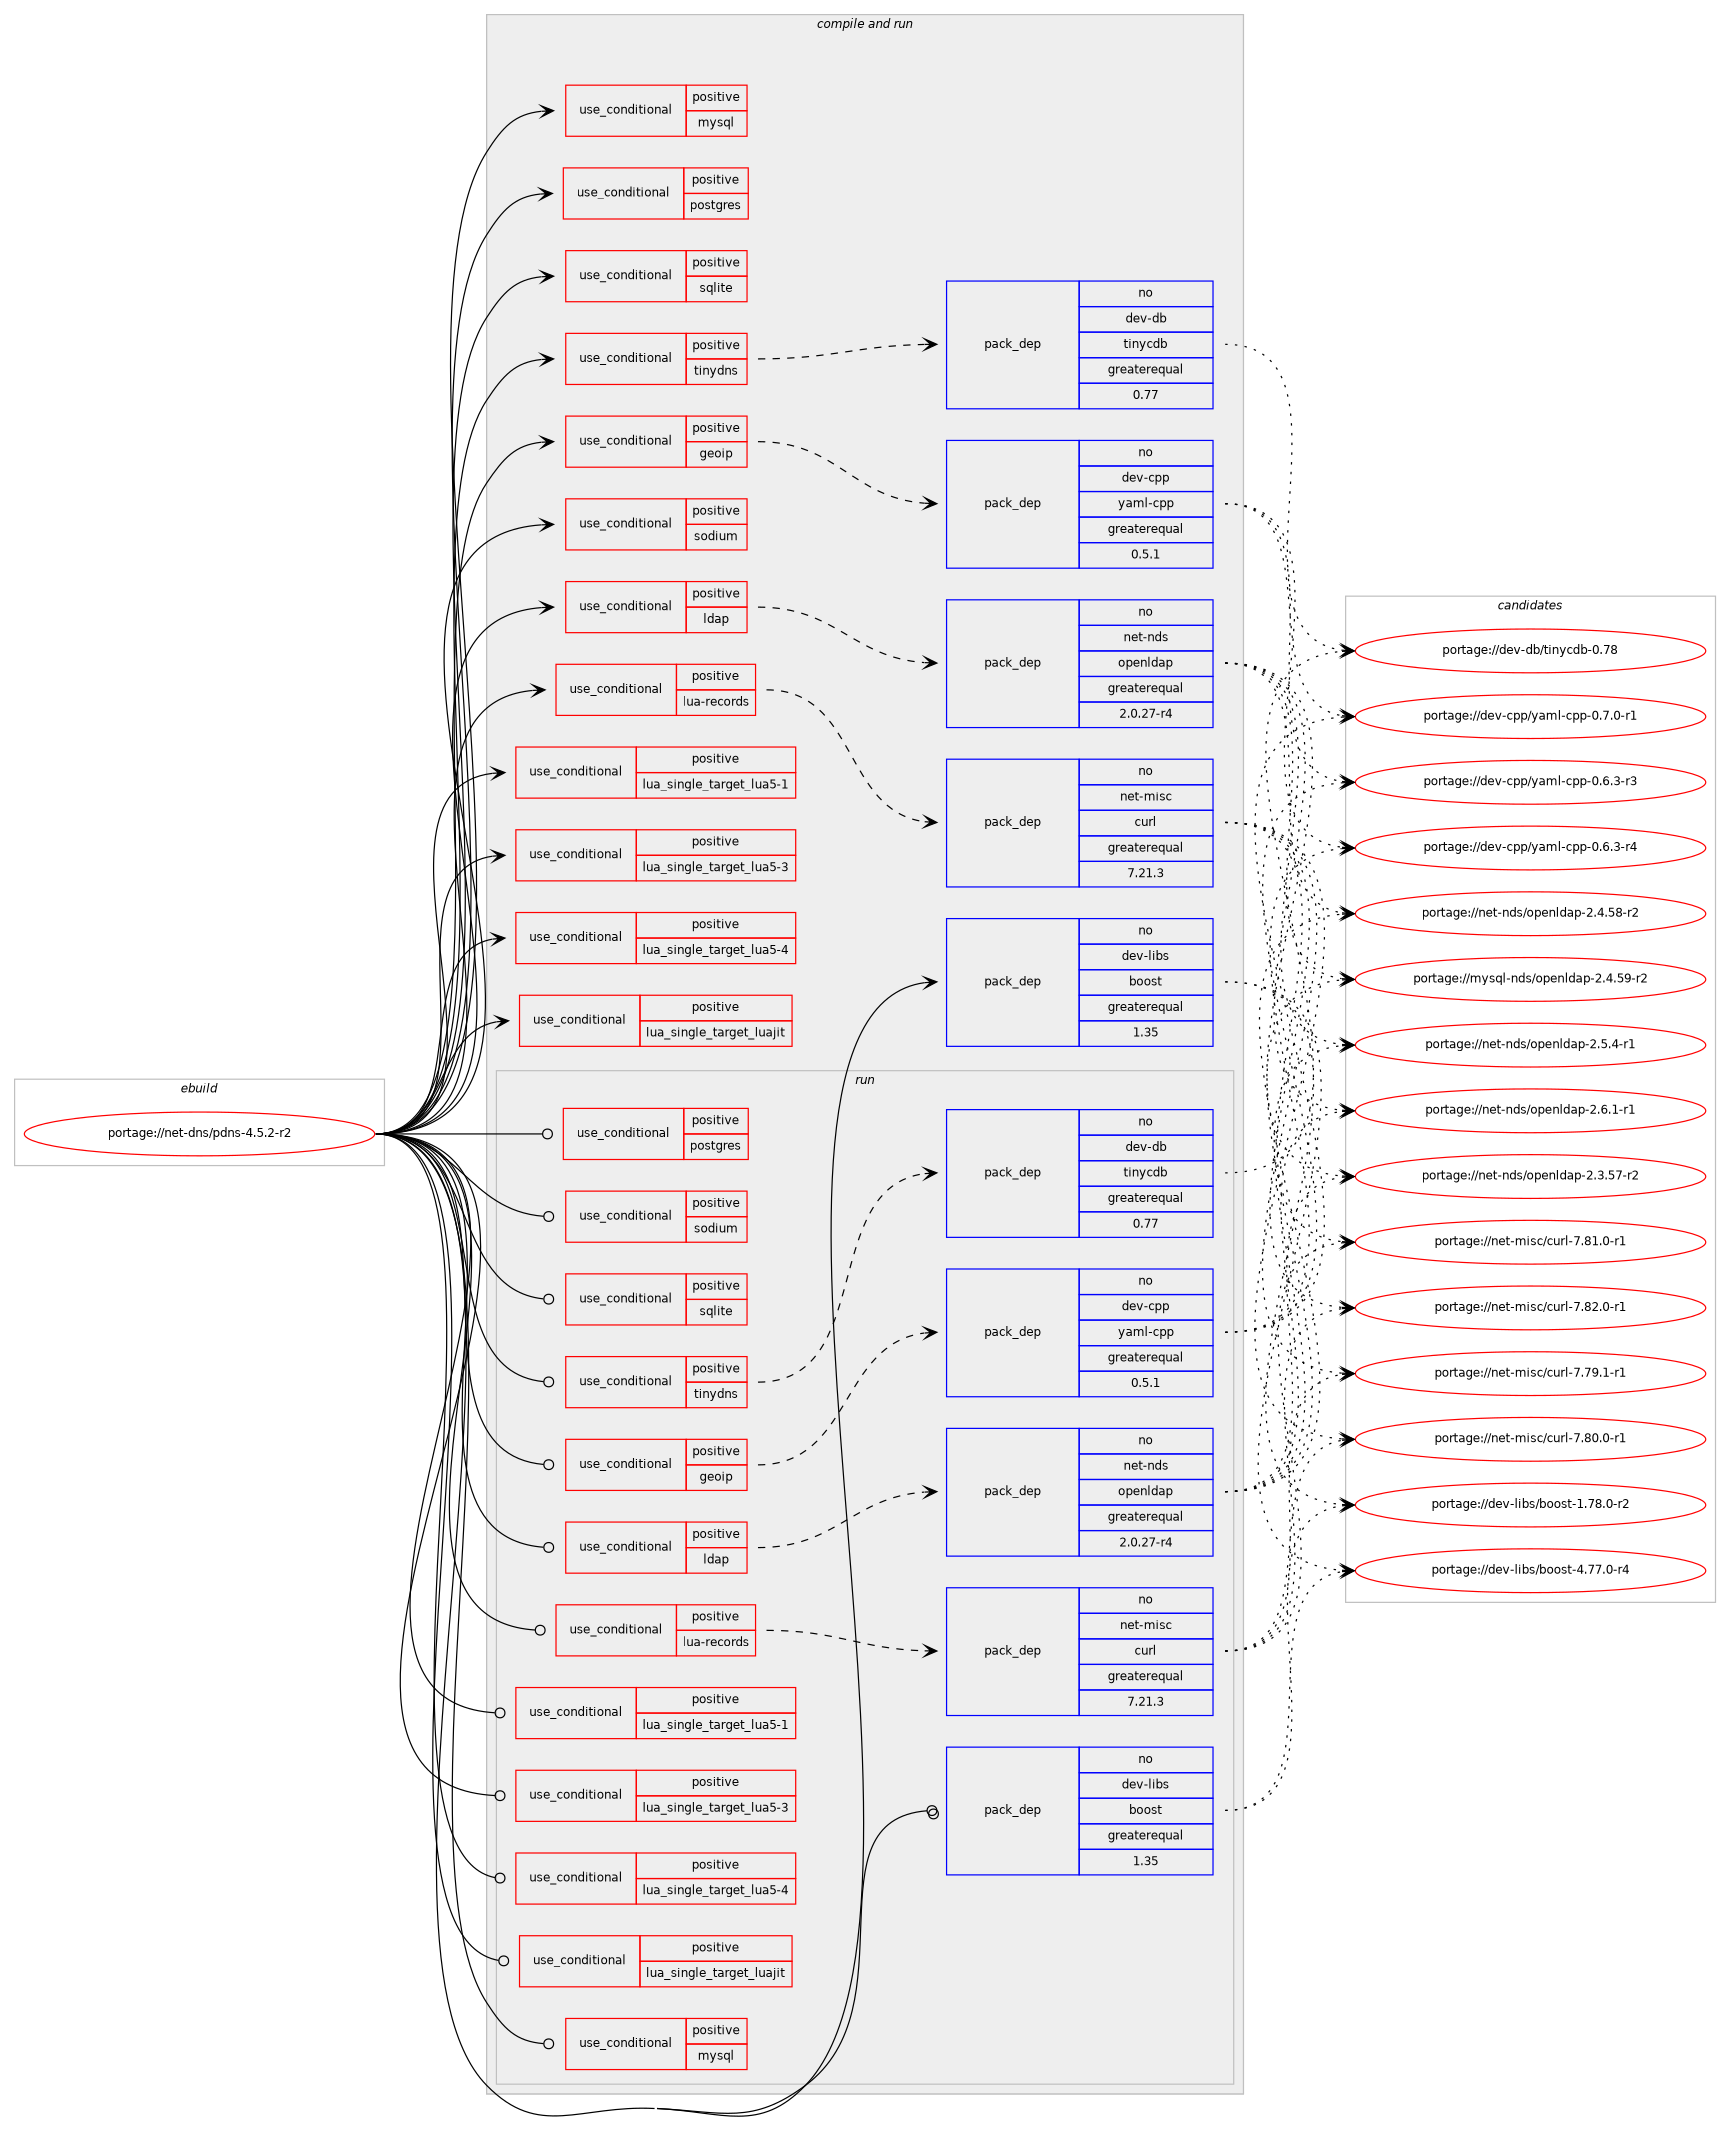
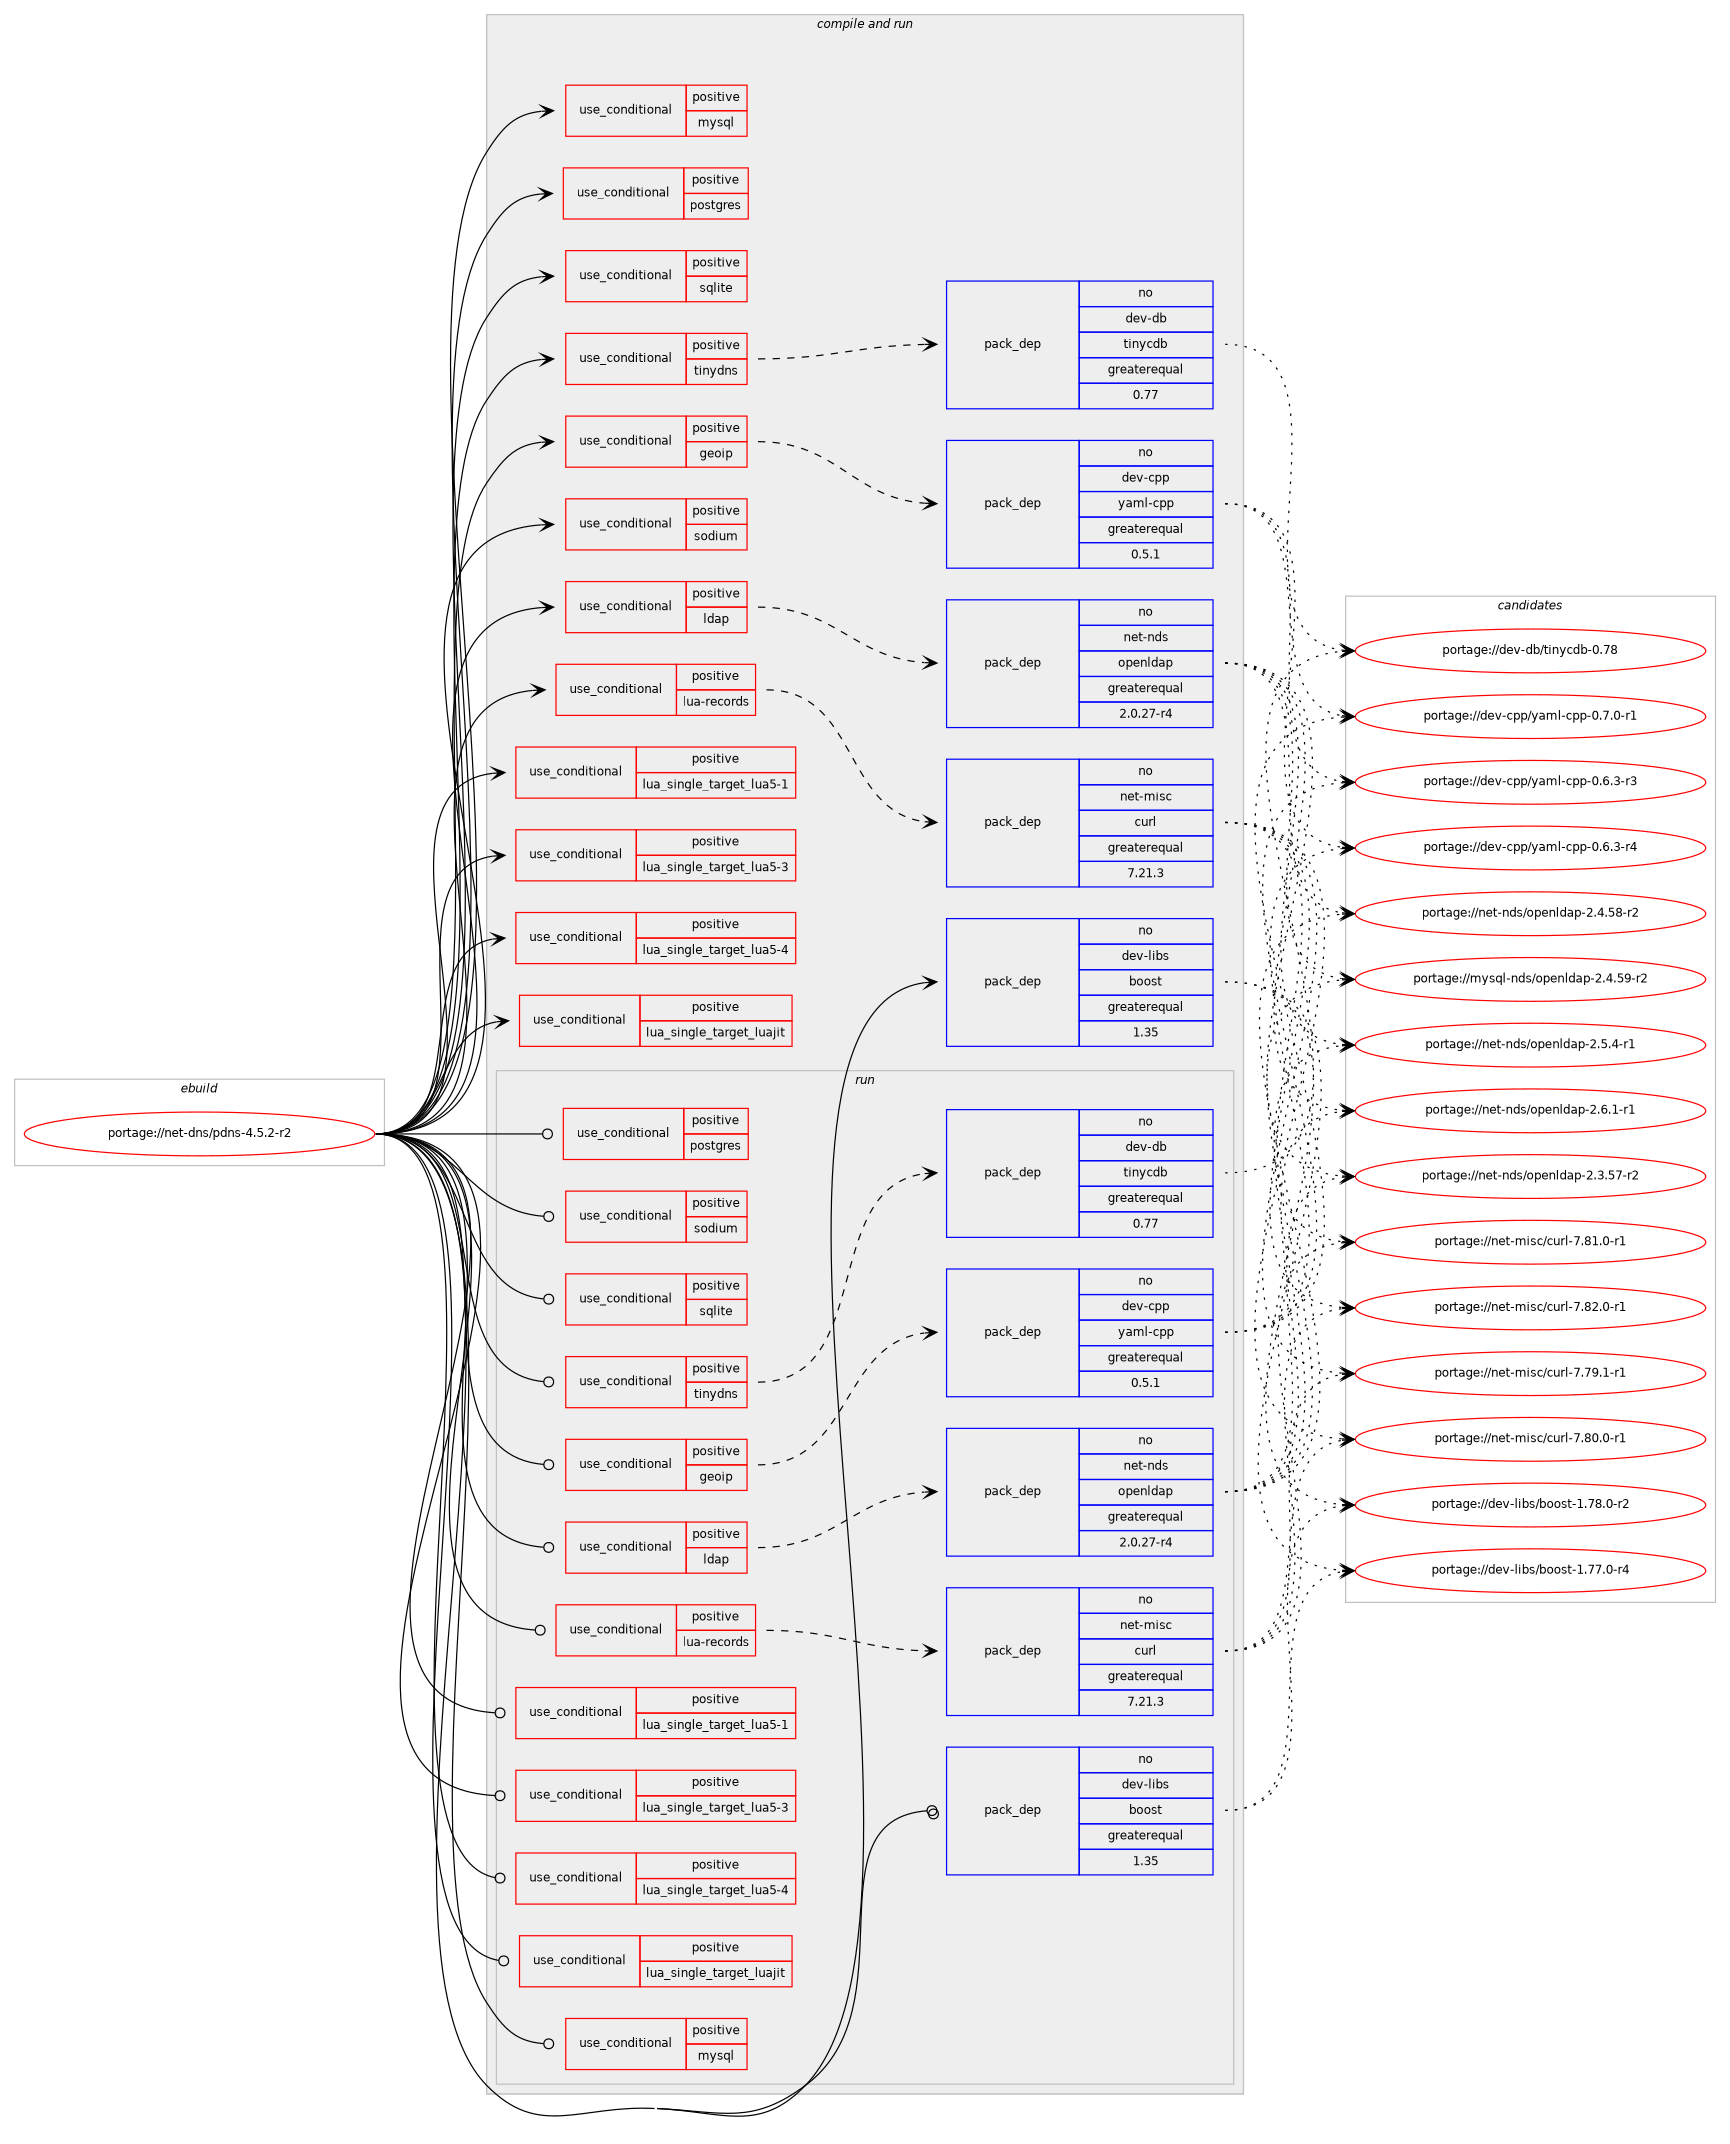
node "portage://dev-libs/boost-4.77.0-r4": label "portage://dev-libs/boost-4.77.0-r4" -> "portage://dev-libs/boost-1.77.0-r4"
